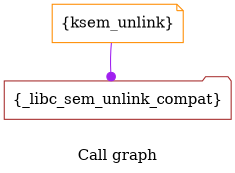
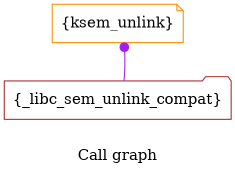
edge "{ksem_unlink}" -> "{_libc_sem_unlink_compat}": reversed
